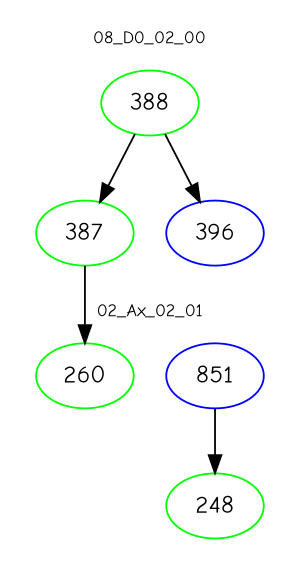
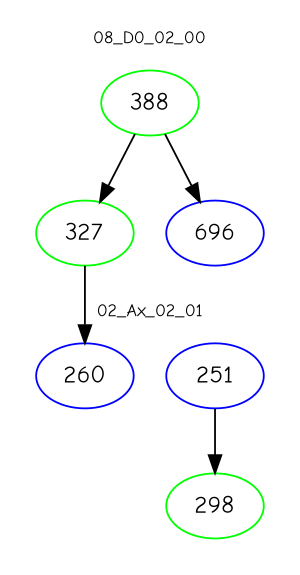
node "387": label "387" -> "327"
node "396": label "396" -> "696"
node "260": color green -> blue
node "851": label "851" -> "251"
node "248": label "248" -> "298"
